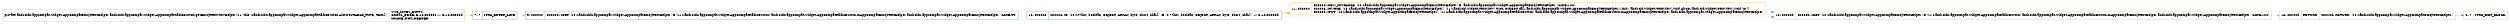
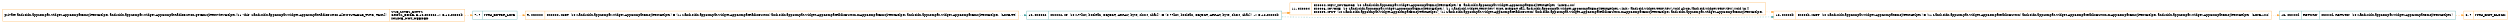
edge "11: 0x0004" -> "12: 0x000b": color teal -> darkorange
node "9: 0x0000": color teal -> darkorange
edge "9: 0x0000" -> "10: 0x0002": added
node "13: 0x000d": color darkorange -> teal
edge "13: 0x000d" -> "8: ?": color teal -> darkorange
edge "10: 0x0002" -> "12: 0x000b": style dotted -> dashed
